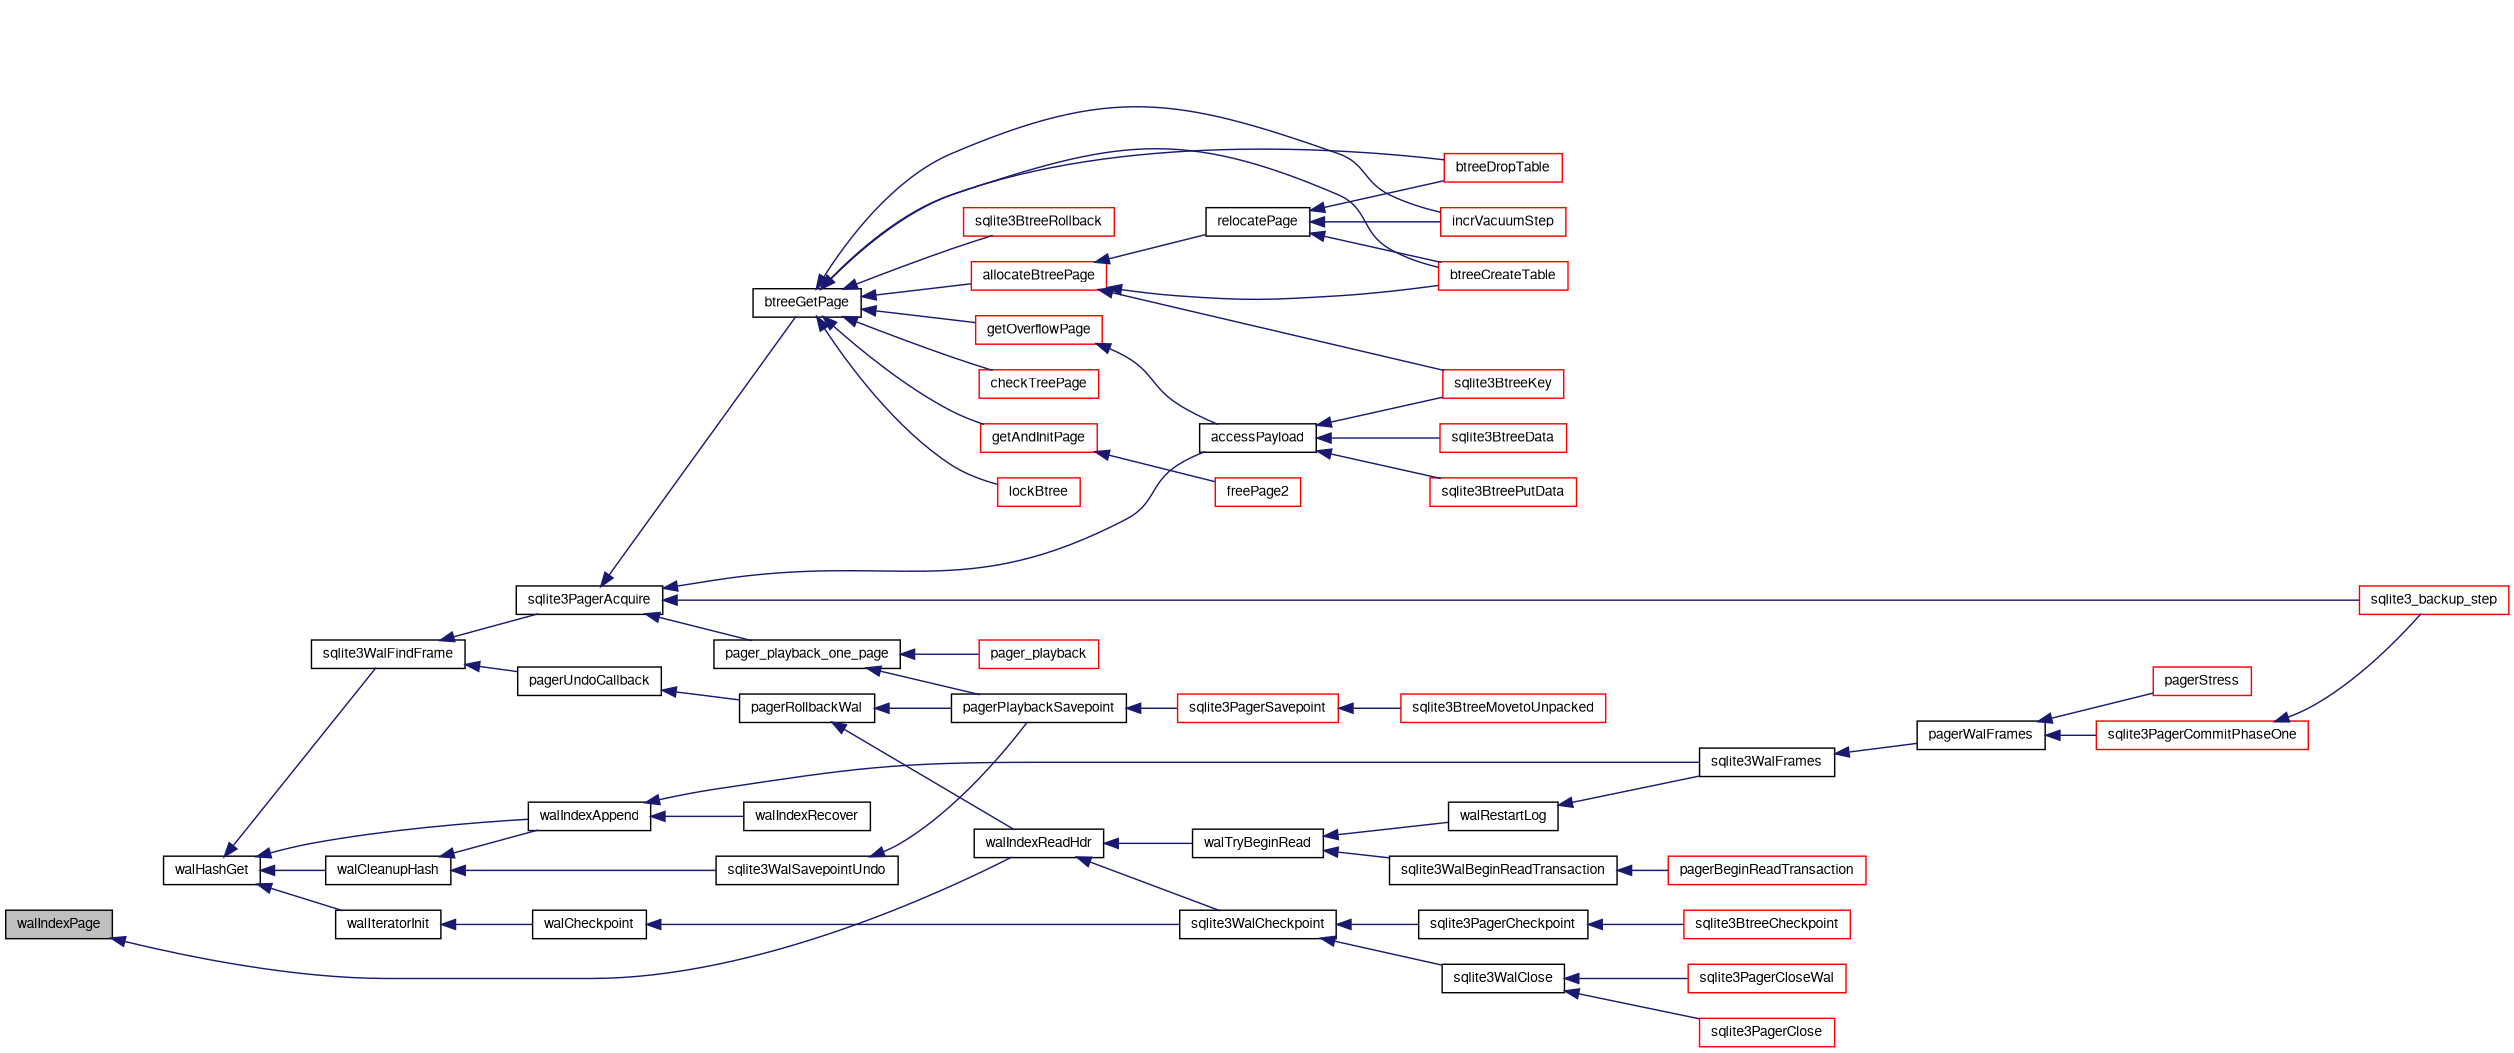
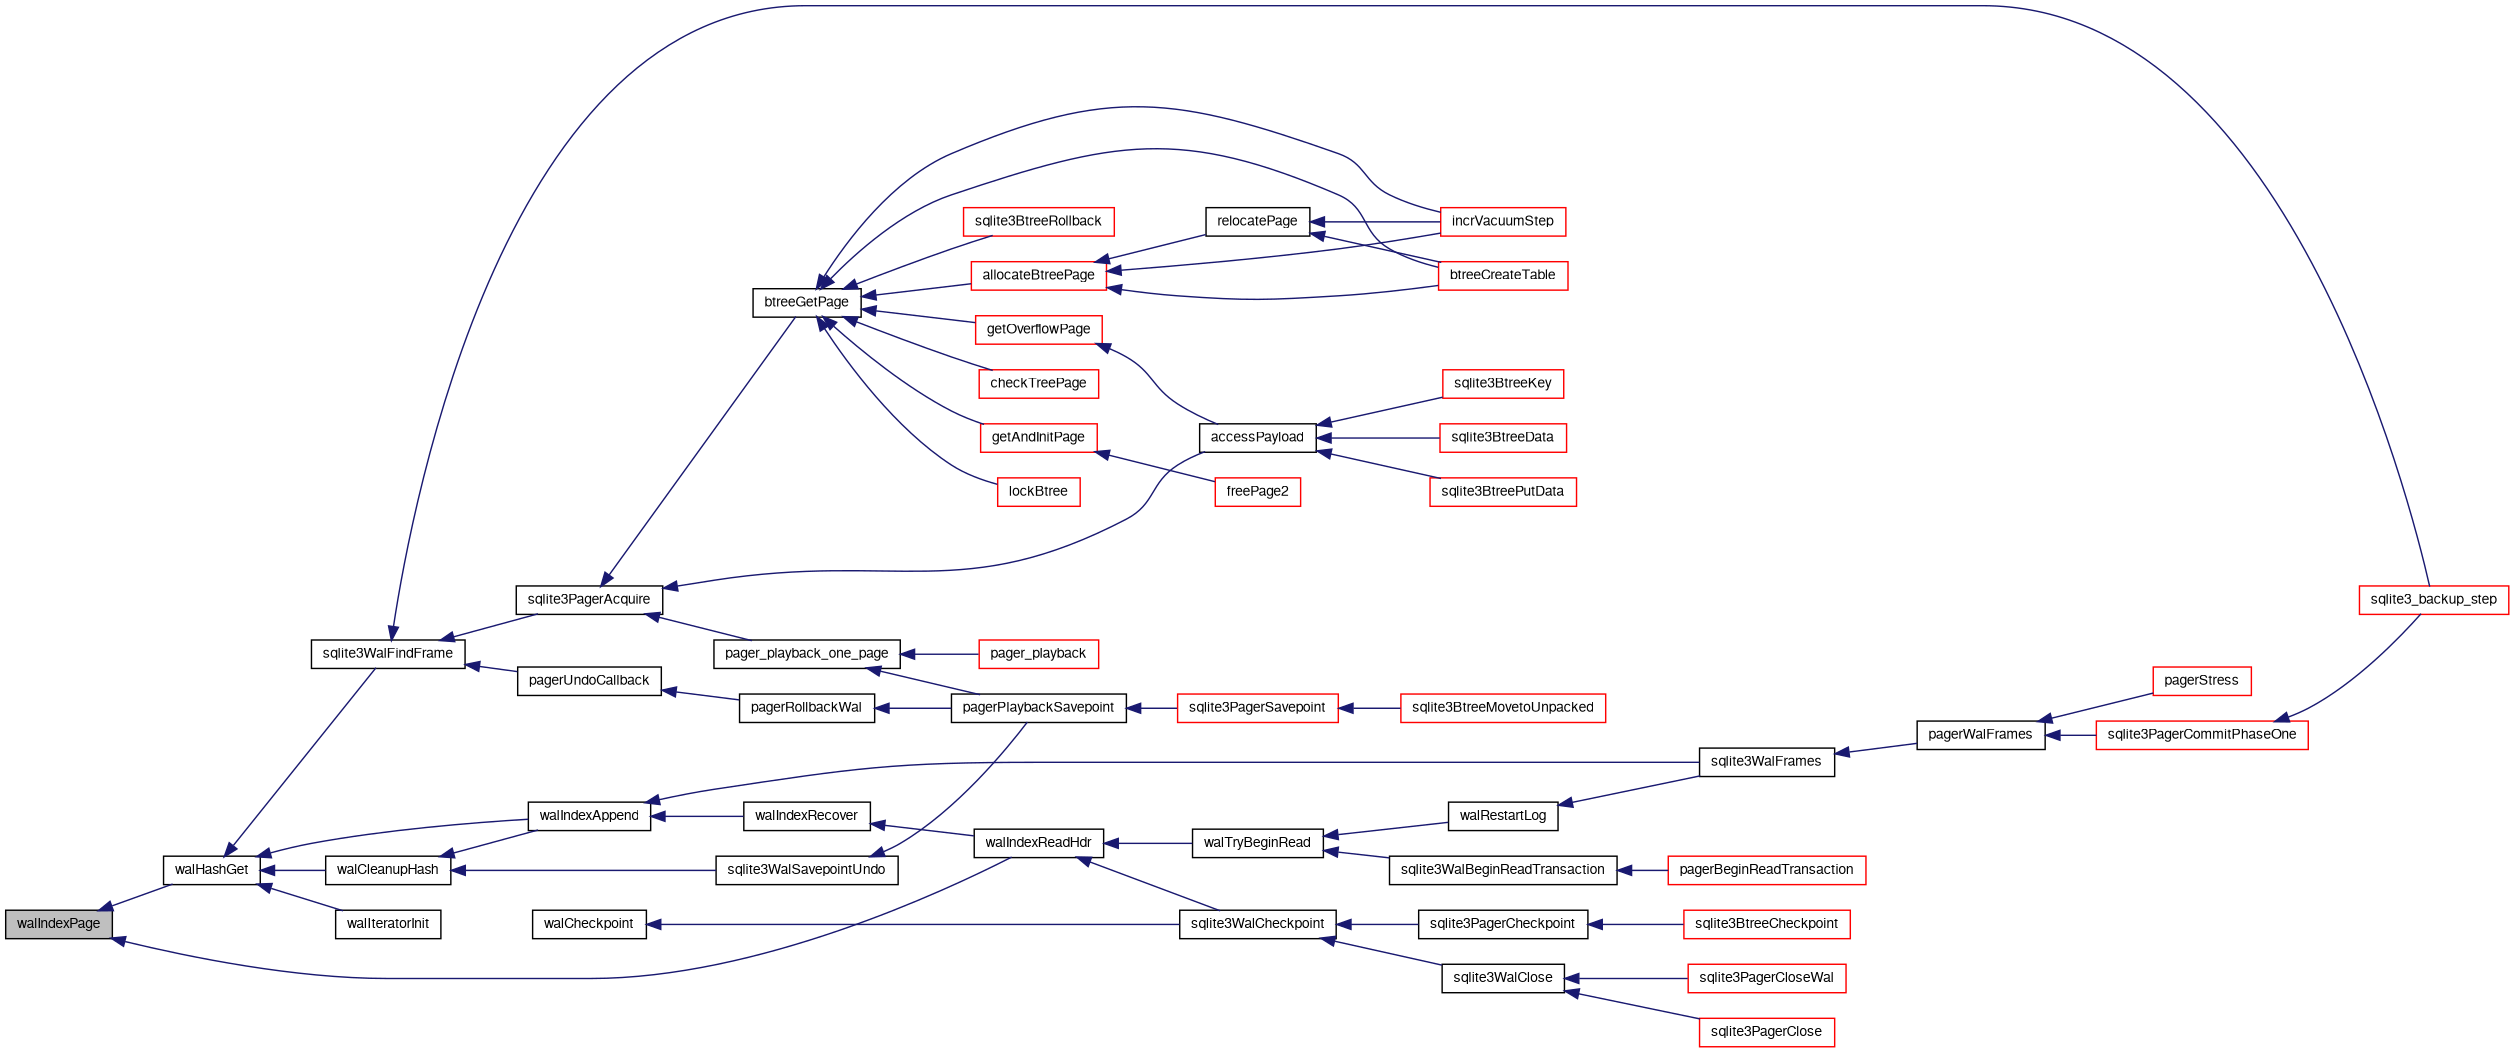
node "btreeDropTable": removed
edge "sqlite3BtreeKey" -> "allocateBtreePage": now "incrVacuumStep" -> "allocateBtreePage"
edge "sqlite3_backup_step" -> "sqlite3PagerAcquire": now "sqlite3_backup_step" -> "sqlite3WalFindFrame"
edge "walIndexReadHdr" -> "pagerRollbackWal": now "walIndexReadHdr" -> "walIndexRecover"
edge "walHashGet" -> "walIndexPage": added
edge "walCheckpoint" -> "walIteratorInit": removed
